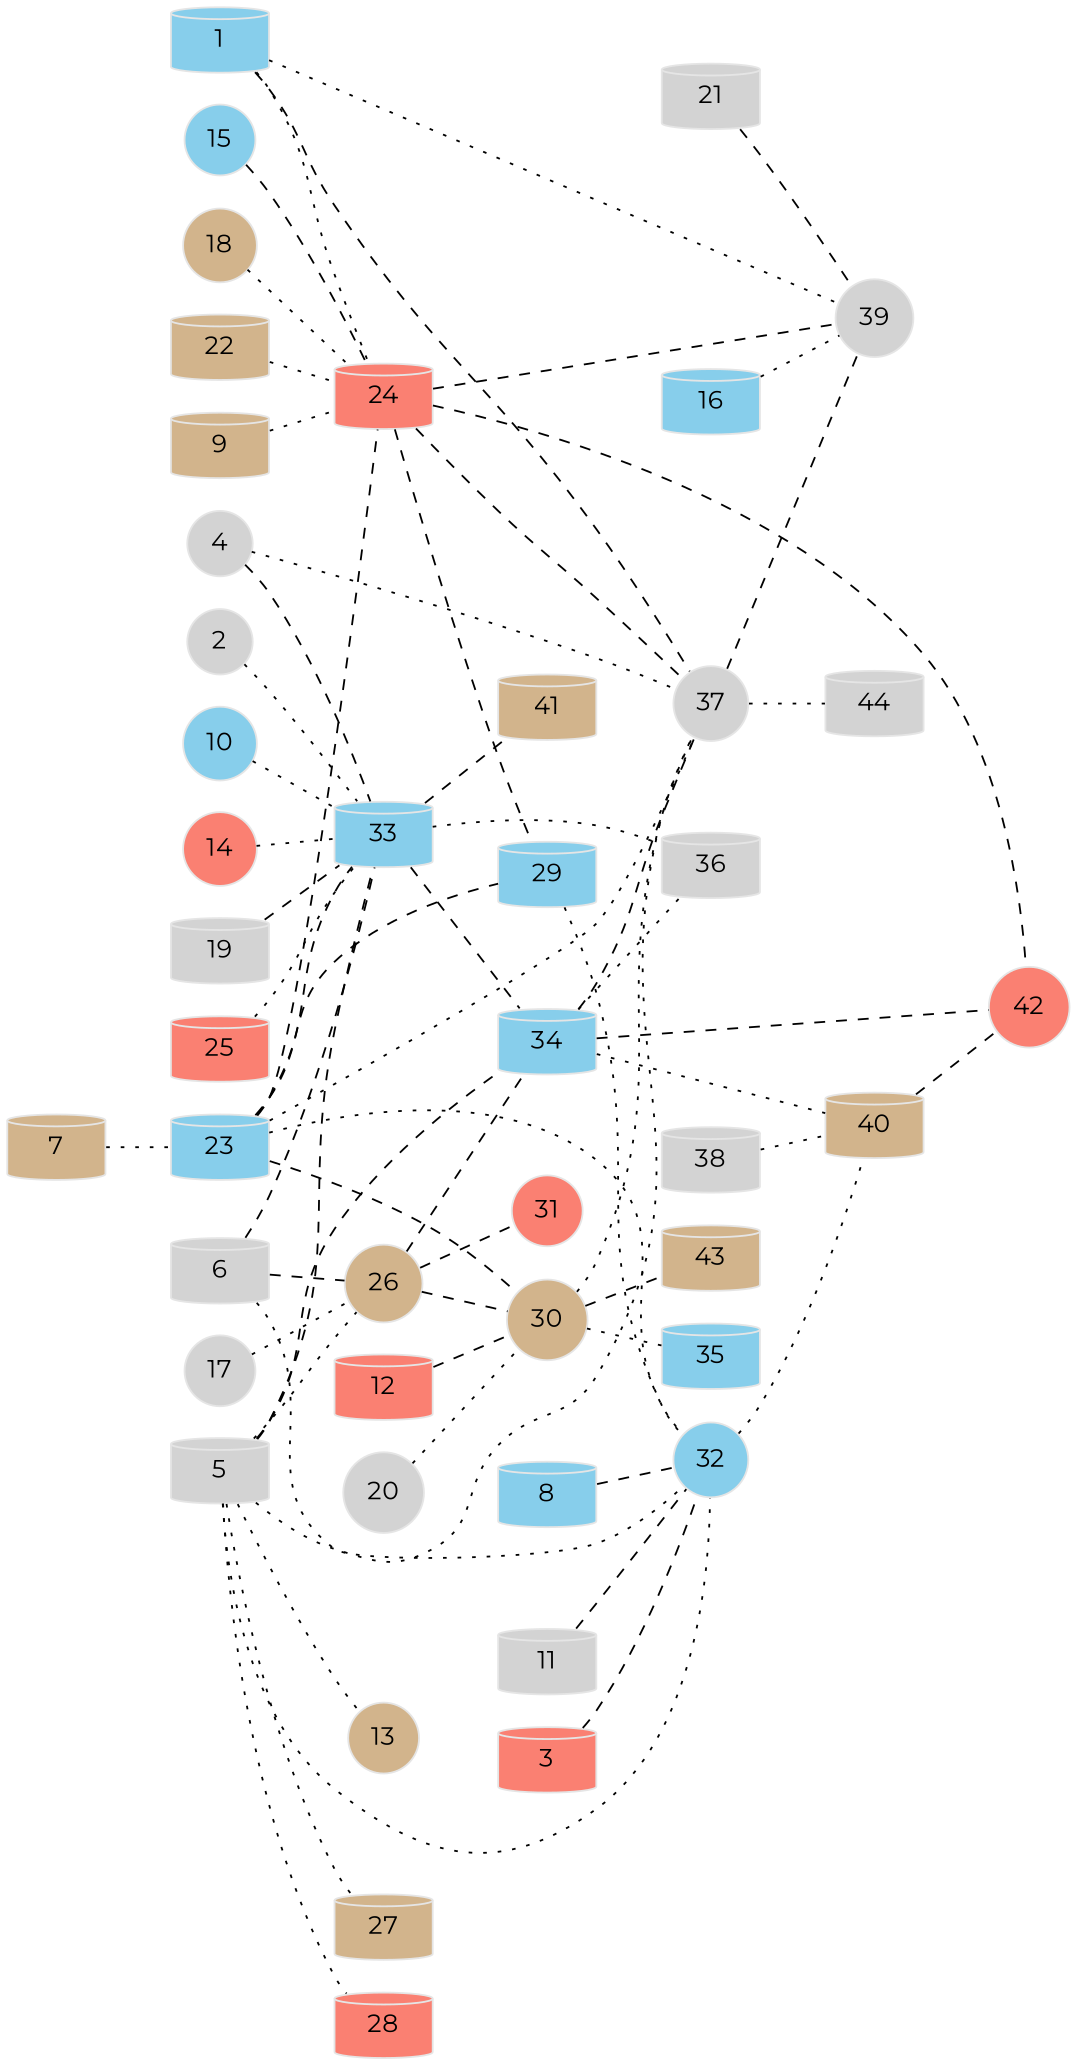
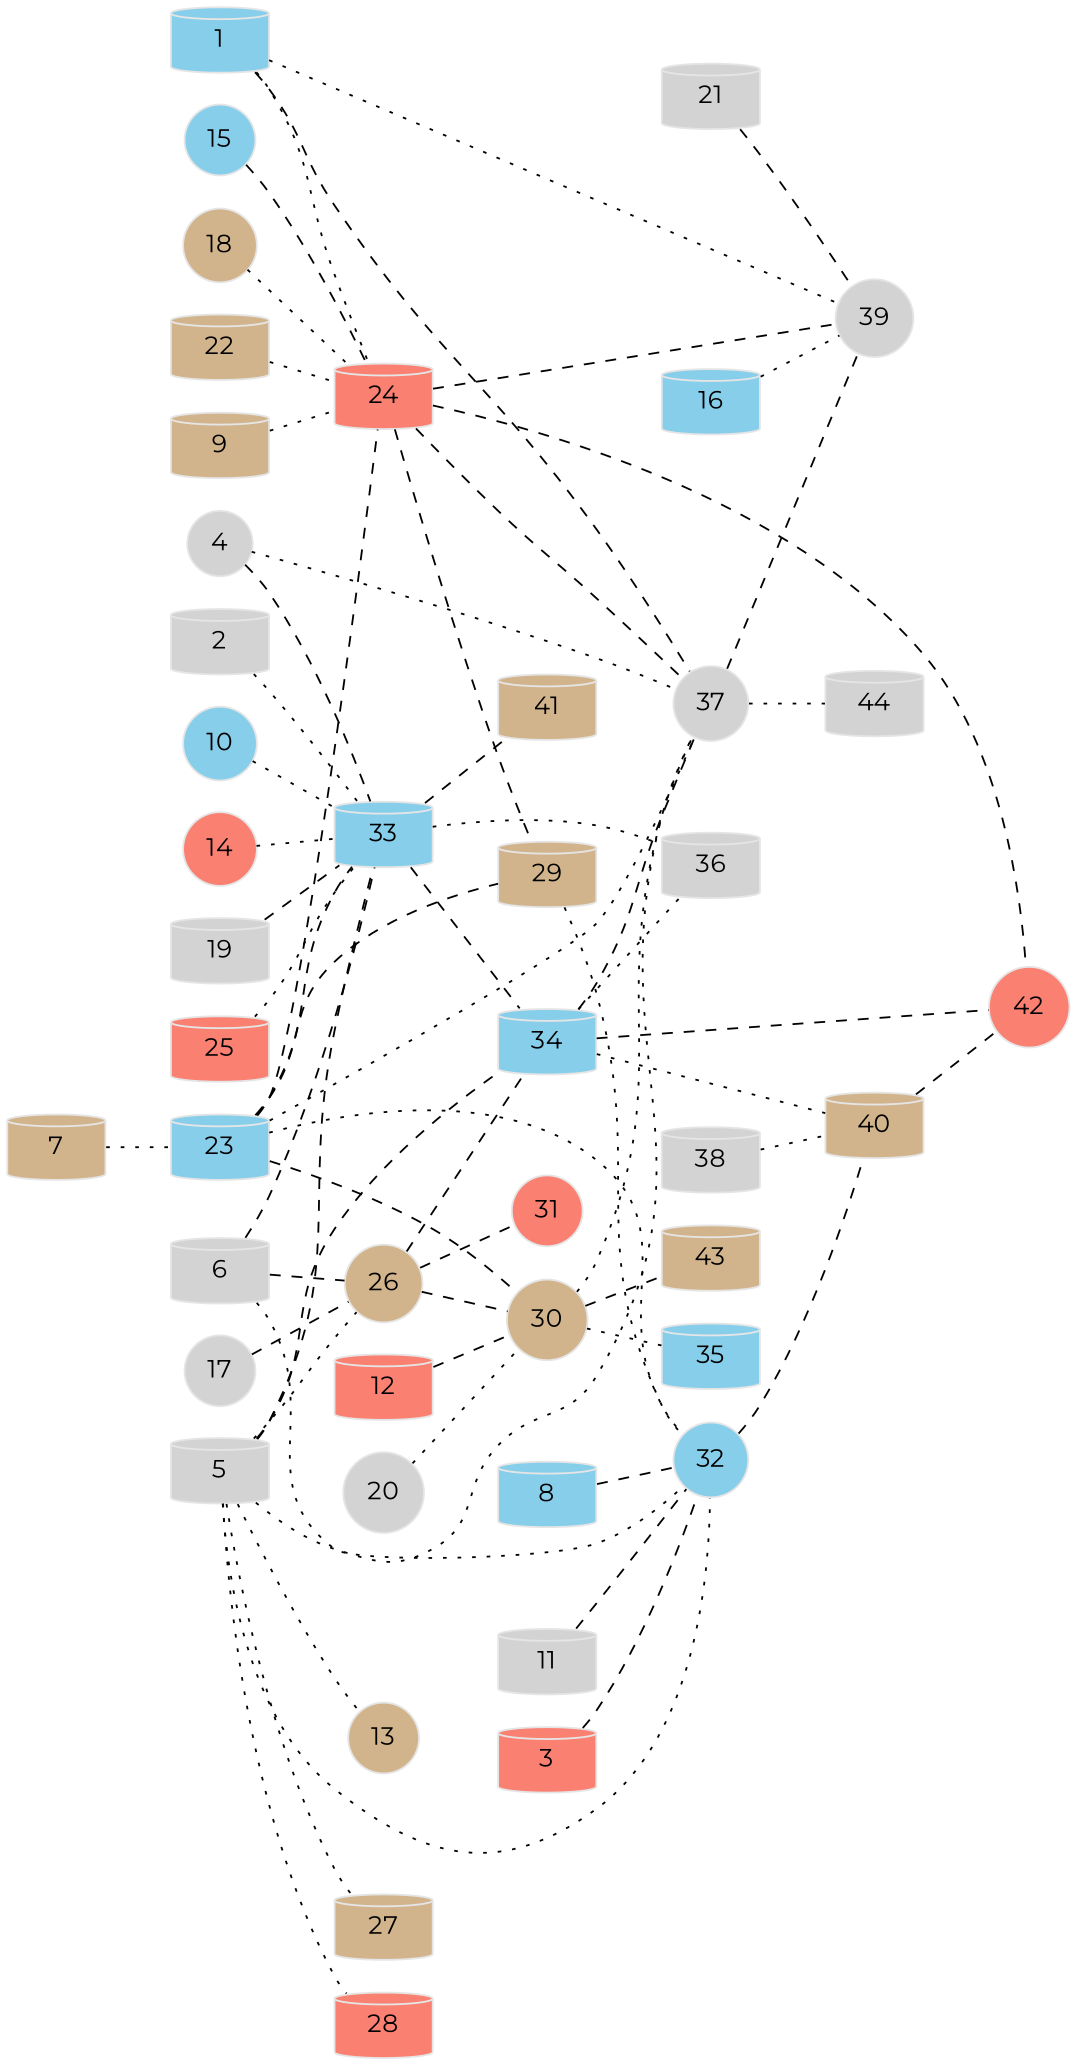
node "2": shape circle -> cylinder
node "29": fillcolor skyblue -> tan
edge "40" -- "32": style dotted -> dashed
edge "26" -- "17": style dotted -> dashed
